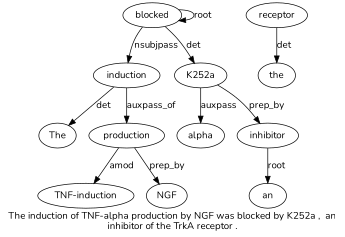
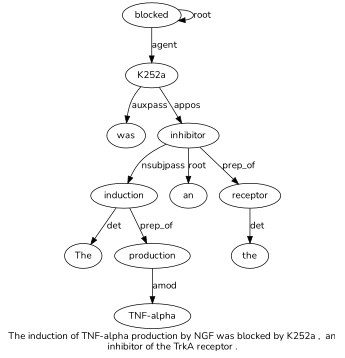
edge "blocked" -> "induction": now "inhibitor" -> "induction"
edge "blocked" -> "K252a": label "det" -> "agent"
edge "induction" -> "production": label "auxpass_of" -> "prep_of"
edge "K252a" -> "inhibitor": label "prep_by" -> "appos"
node "alpha": label "alpha" -> "was"
edge "inhibitor" -> "receptor": added, label "prep_of"
node "TNF-induction": label "TNF-induction" -> "TNF-alpha"
node "NGF": removed
